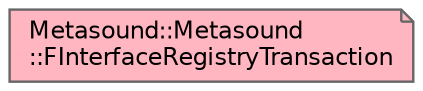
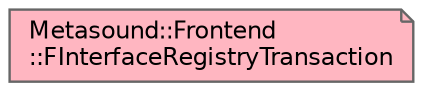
node "Metasound::Metasound ::FInterfaceRegistryTransaction": label "Metasound::Metasound ::FInterfaceRegistryTransaction" -> "Metasound::Frontend ::FInterfaceRegistryTransaction"
